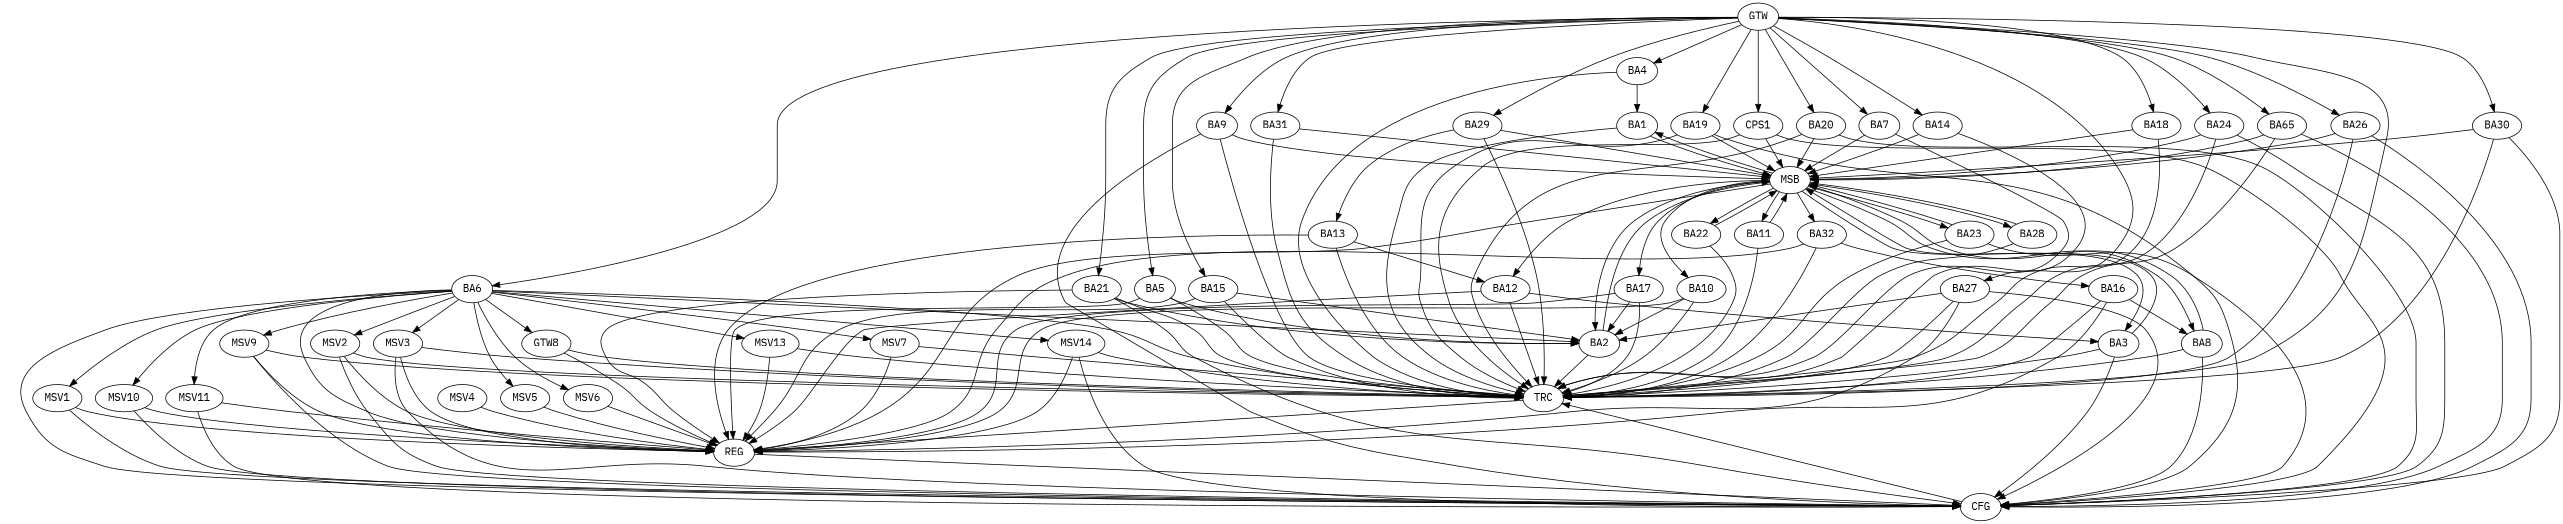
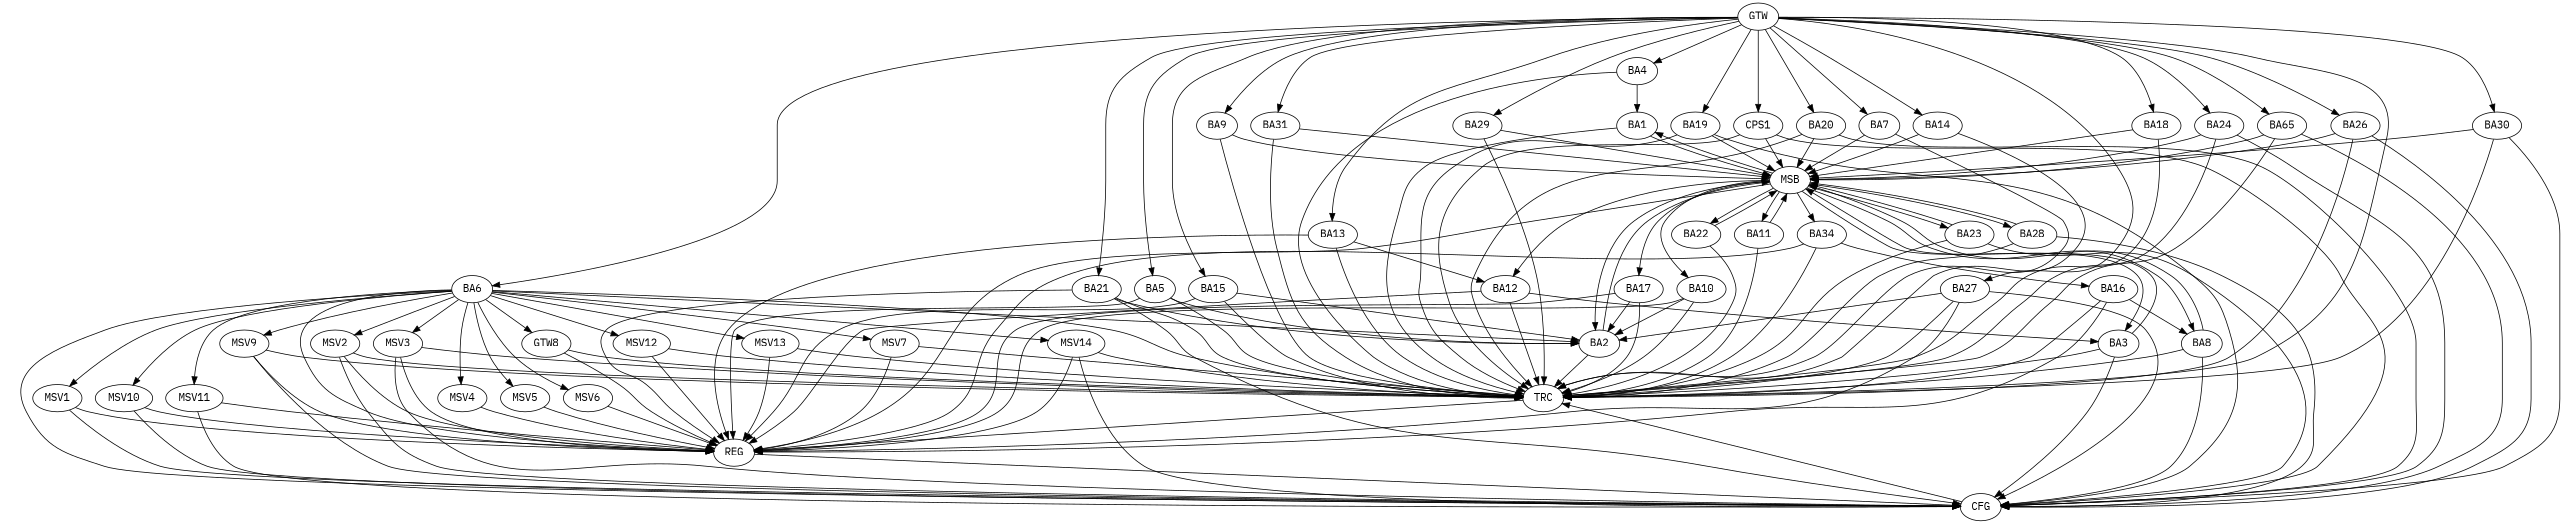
edge "BA29" -> "BA13": now "GTW" -> "BA13"
node "BA32": label "BA32" -> "BA34"
edge "BA6" -> "MSV4": added
node "MSV12": added
edge "BA9" -> "CFG": now "BA28" -> "CFG"
